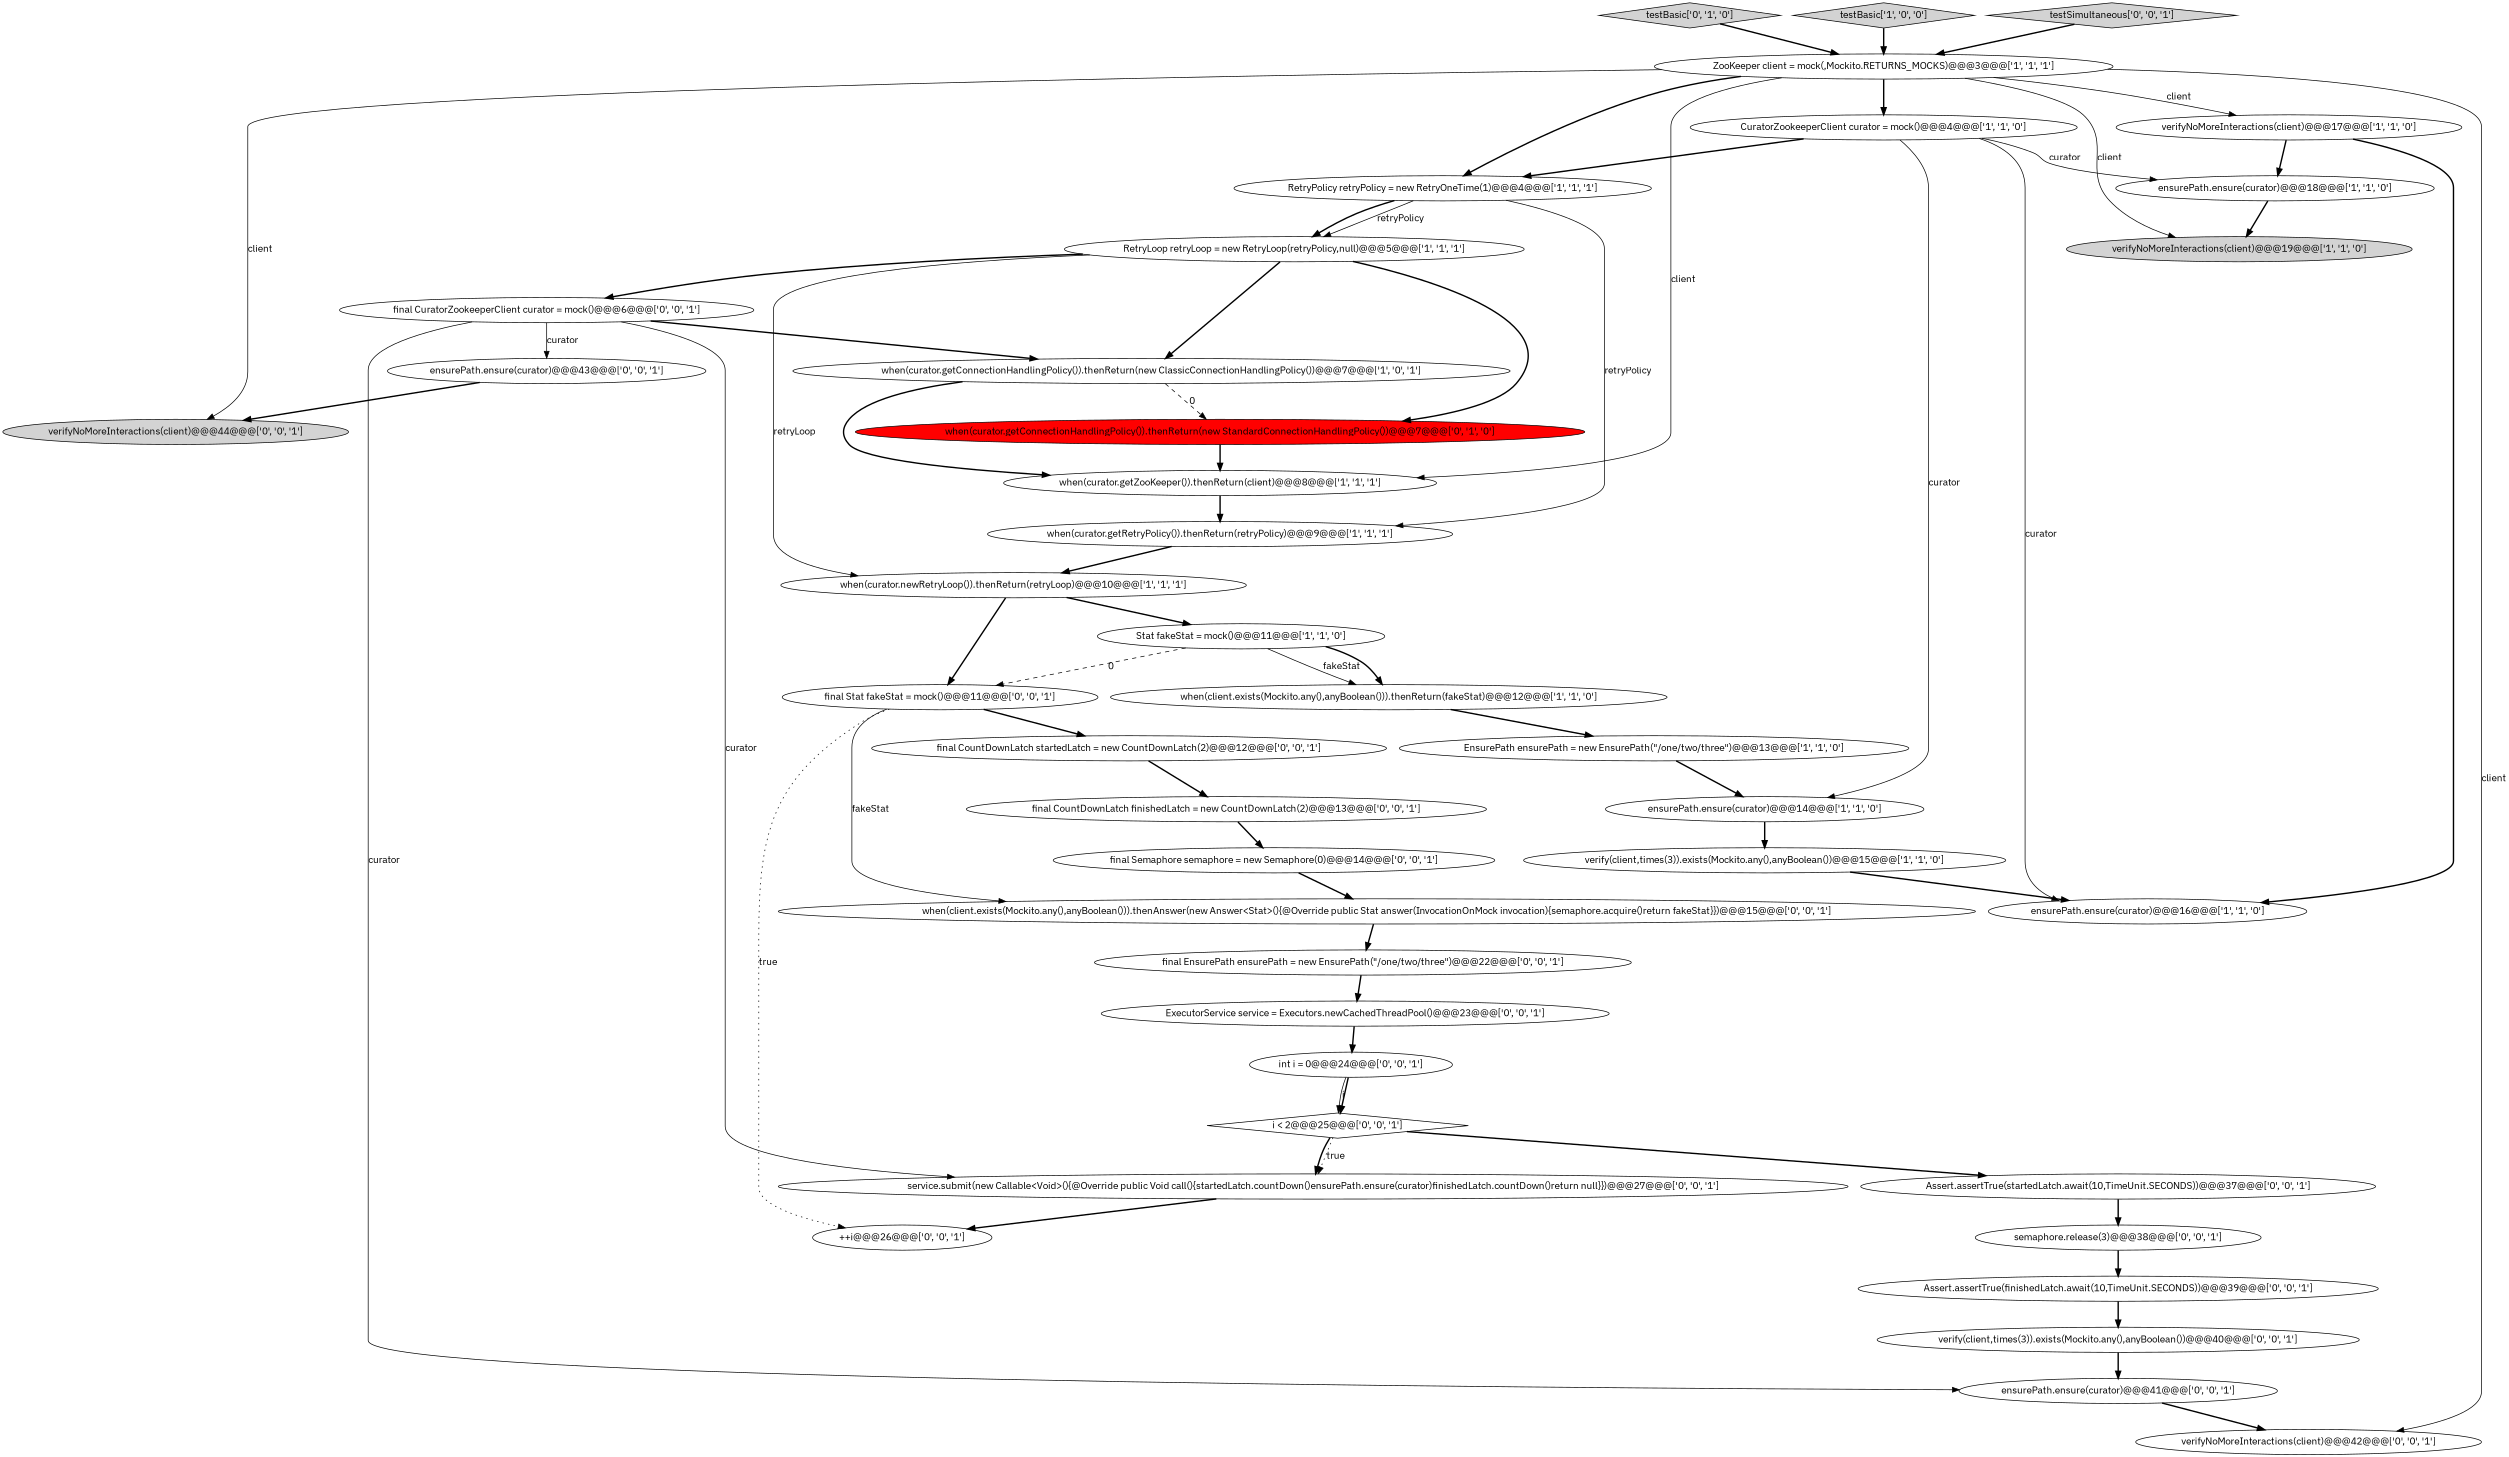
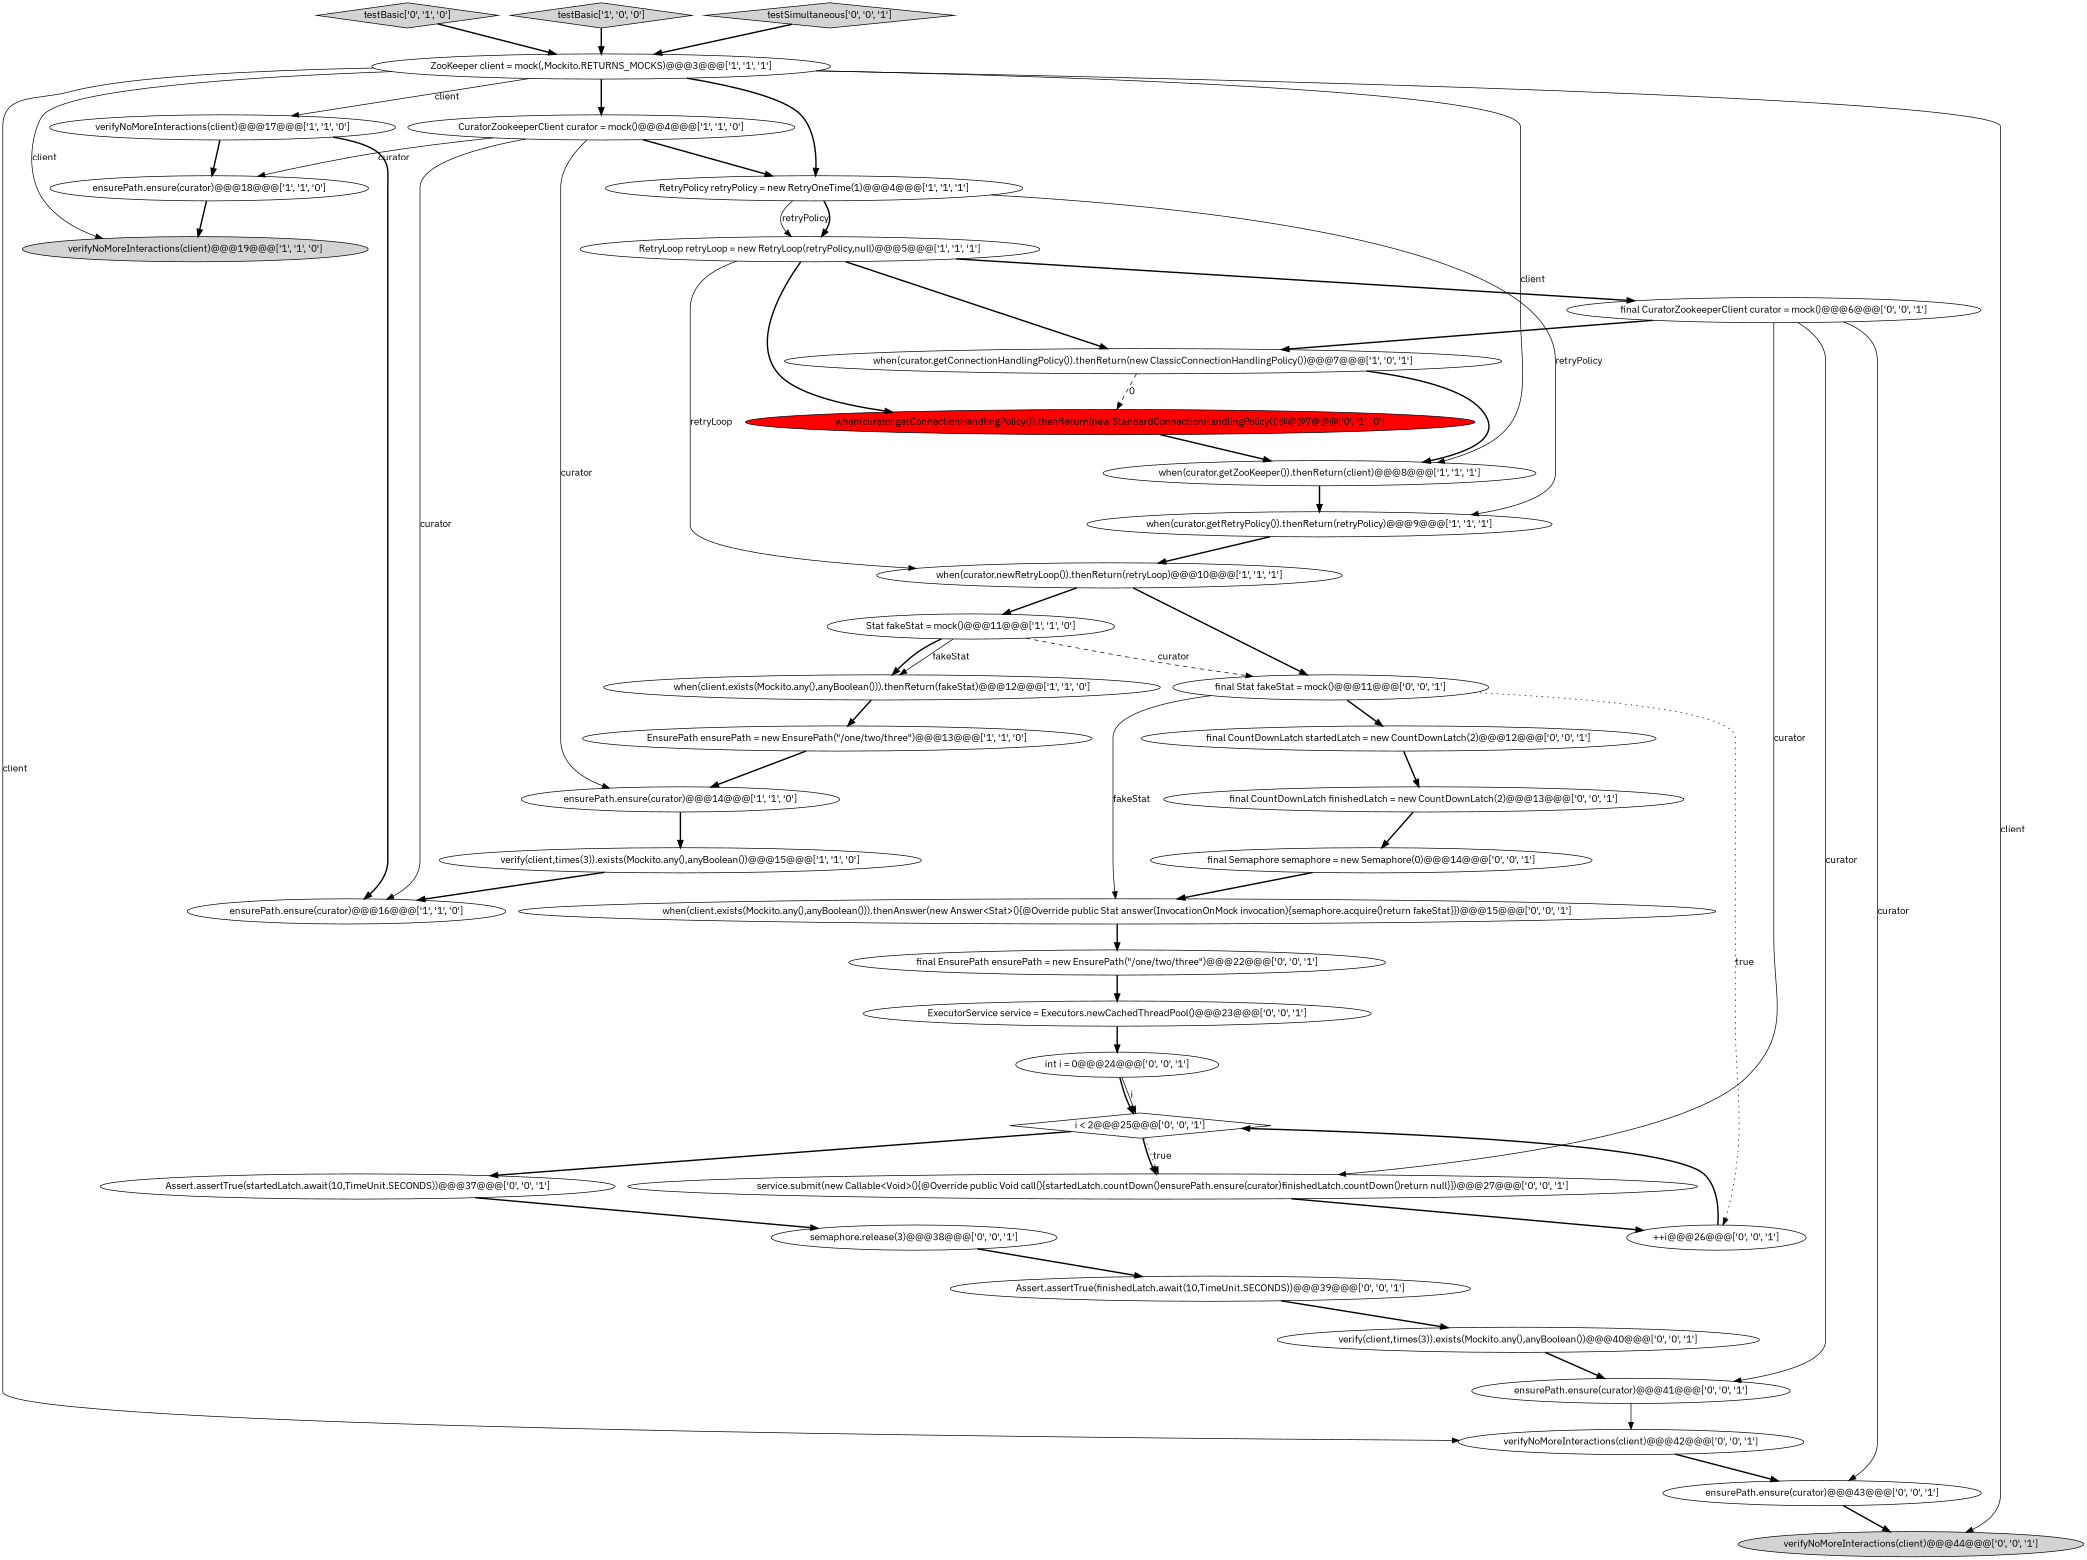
edge "Stat fakeStat = mock()@@@11@@@['1', '1', '0']" -> "final Stat fakeStat = mock()@@@11@@@['0', '0', '1']": label "0" -> "curator"
edge "++i@@@26@@@['0', '0', '1']" -> "i < 2@@@25@@@['0', '0', '1']": added
edge "ensurePath.ensure(curator)@@@41@@@['0', '0', '1']" -> "verifyNoMoreInteractions(client)@@@42@@@['0', '0', '1']": style bold -> solid
edge "verifyNoMoreInteractions(client)@@@42@@@['0', '0', '1']" -> "ensurePath.ensure(curator)@@@43@@@['0', '0', '1']": added
